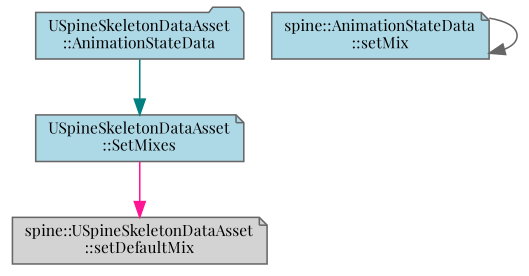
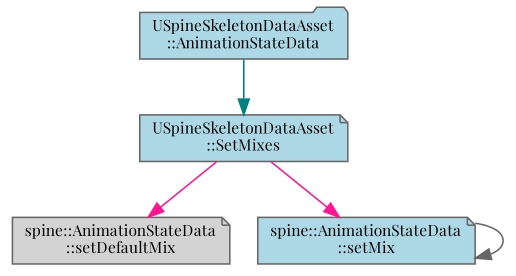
edge "USpineSkeletonDataAsset ::SetMixes" -> "spine::AnimationStateData ::setMix": added
node "spine::USpineSkeletonDataAsset ::setDefaultMix": label "spine::USpineSkeletonDataAsset ::setDefaultMix" -> "spine::AnimationStateData ::setDefaultMix"
